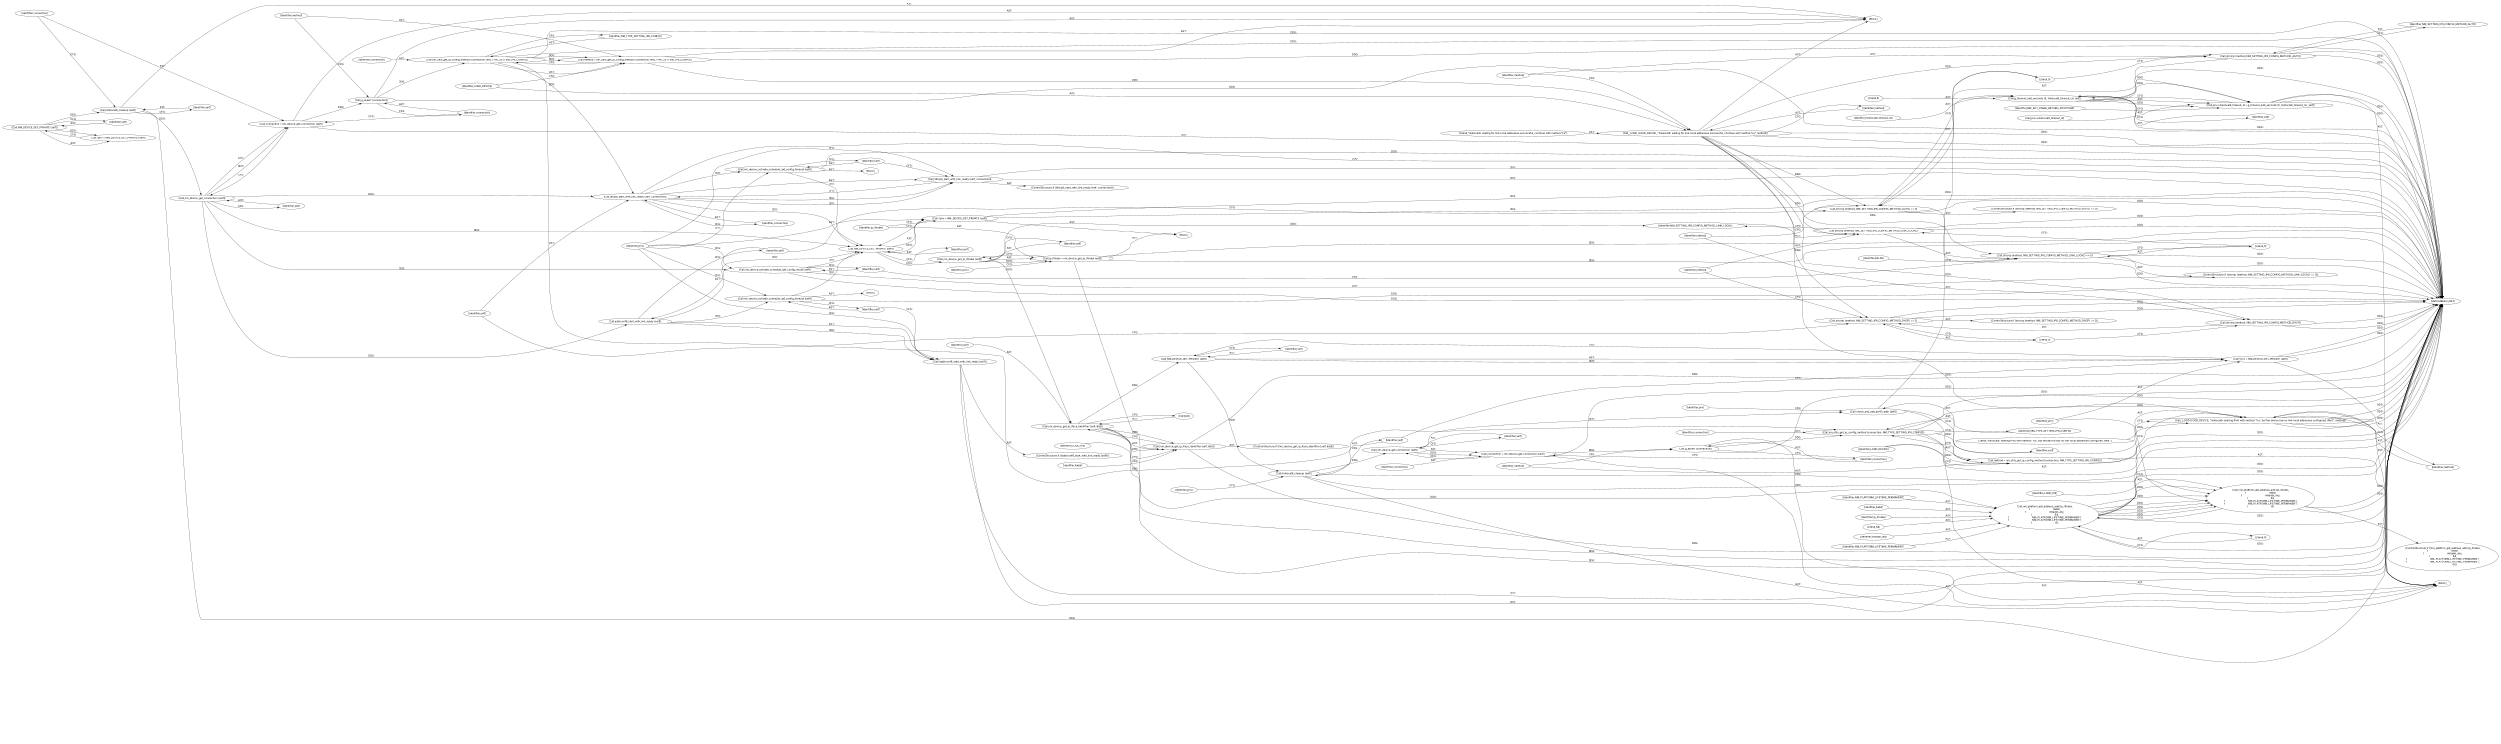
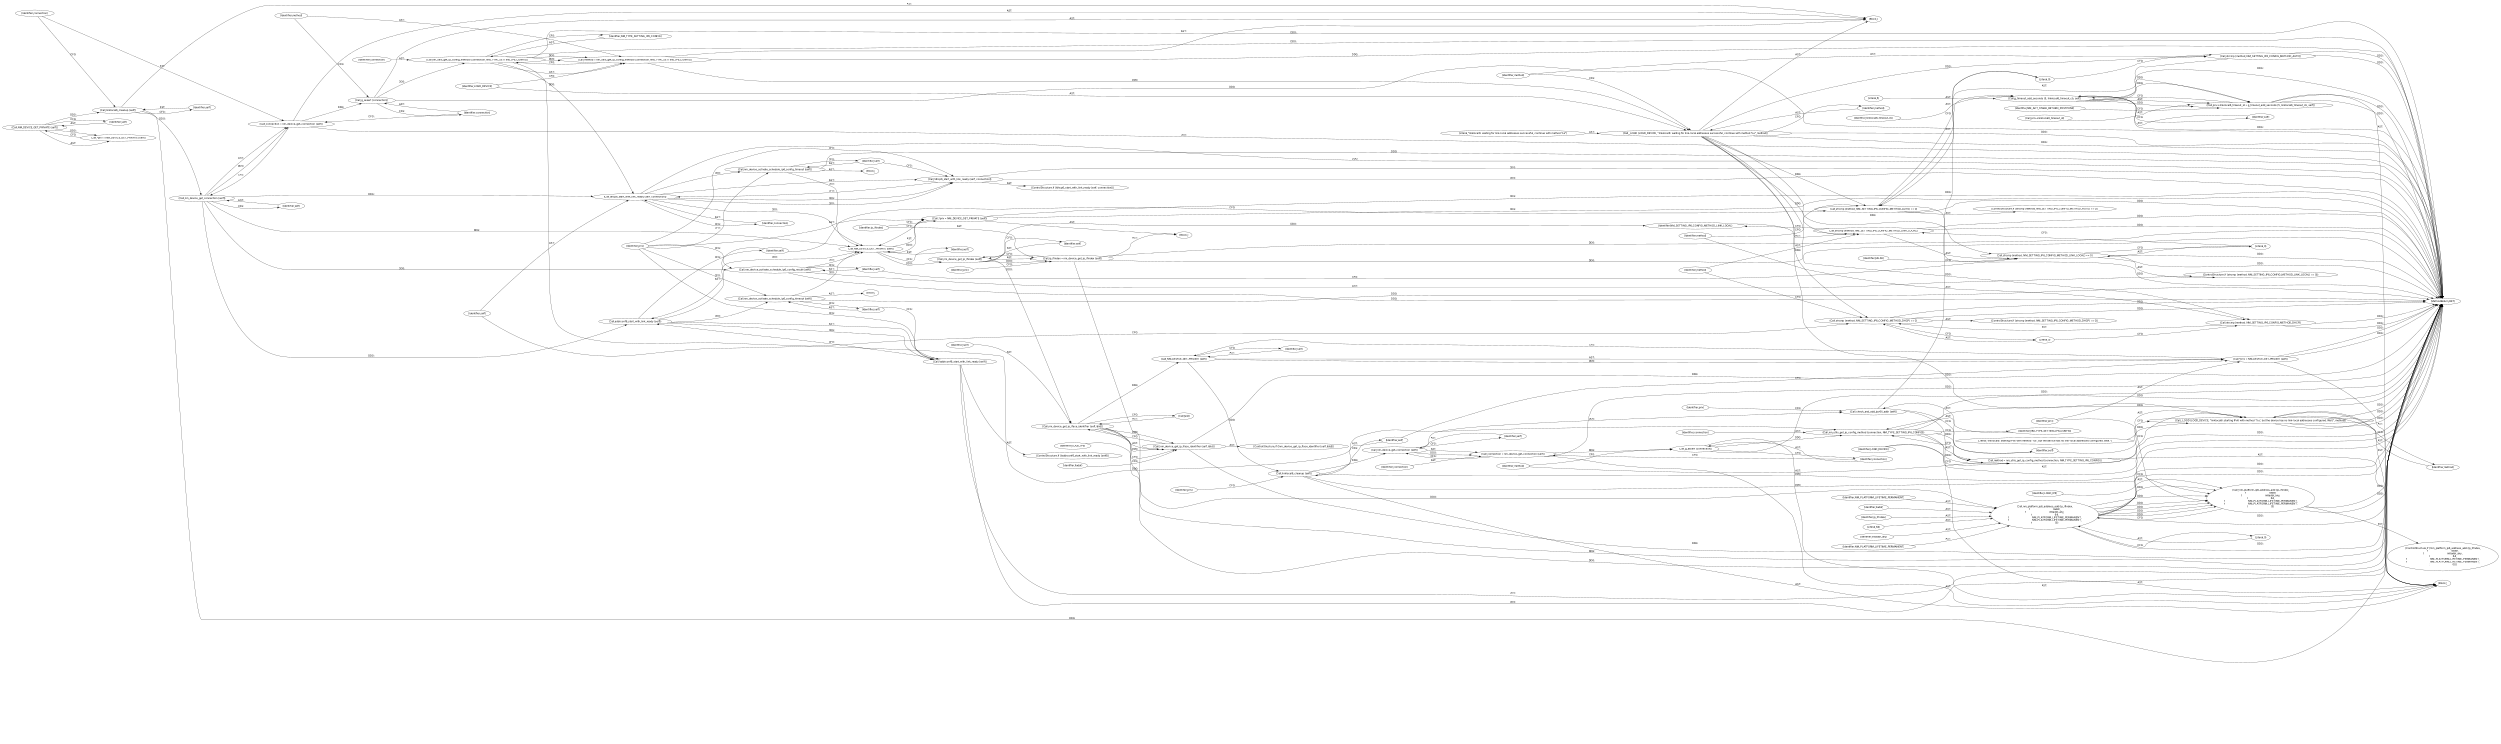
node "(Identifier,NM_SETTING_IP6_CONFIG_METHOD_AUTO)": removed
edge "(Call,!addrconf6_start_with_link_ready (self))" -> "(Call,addrconf6_start_with_link_ready (self))": added, label "CFG:"
